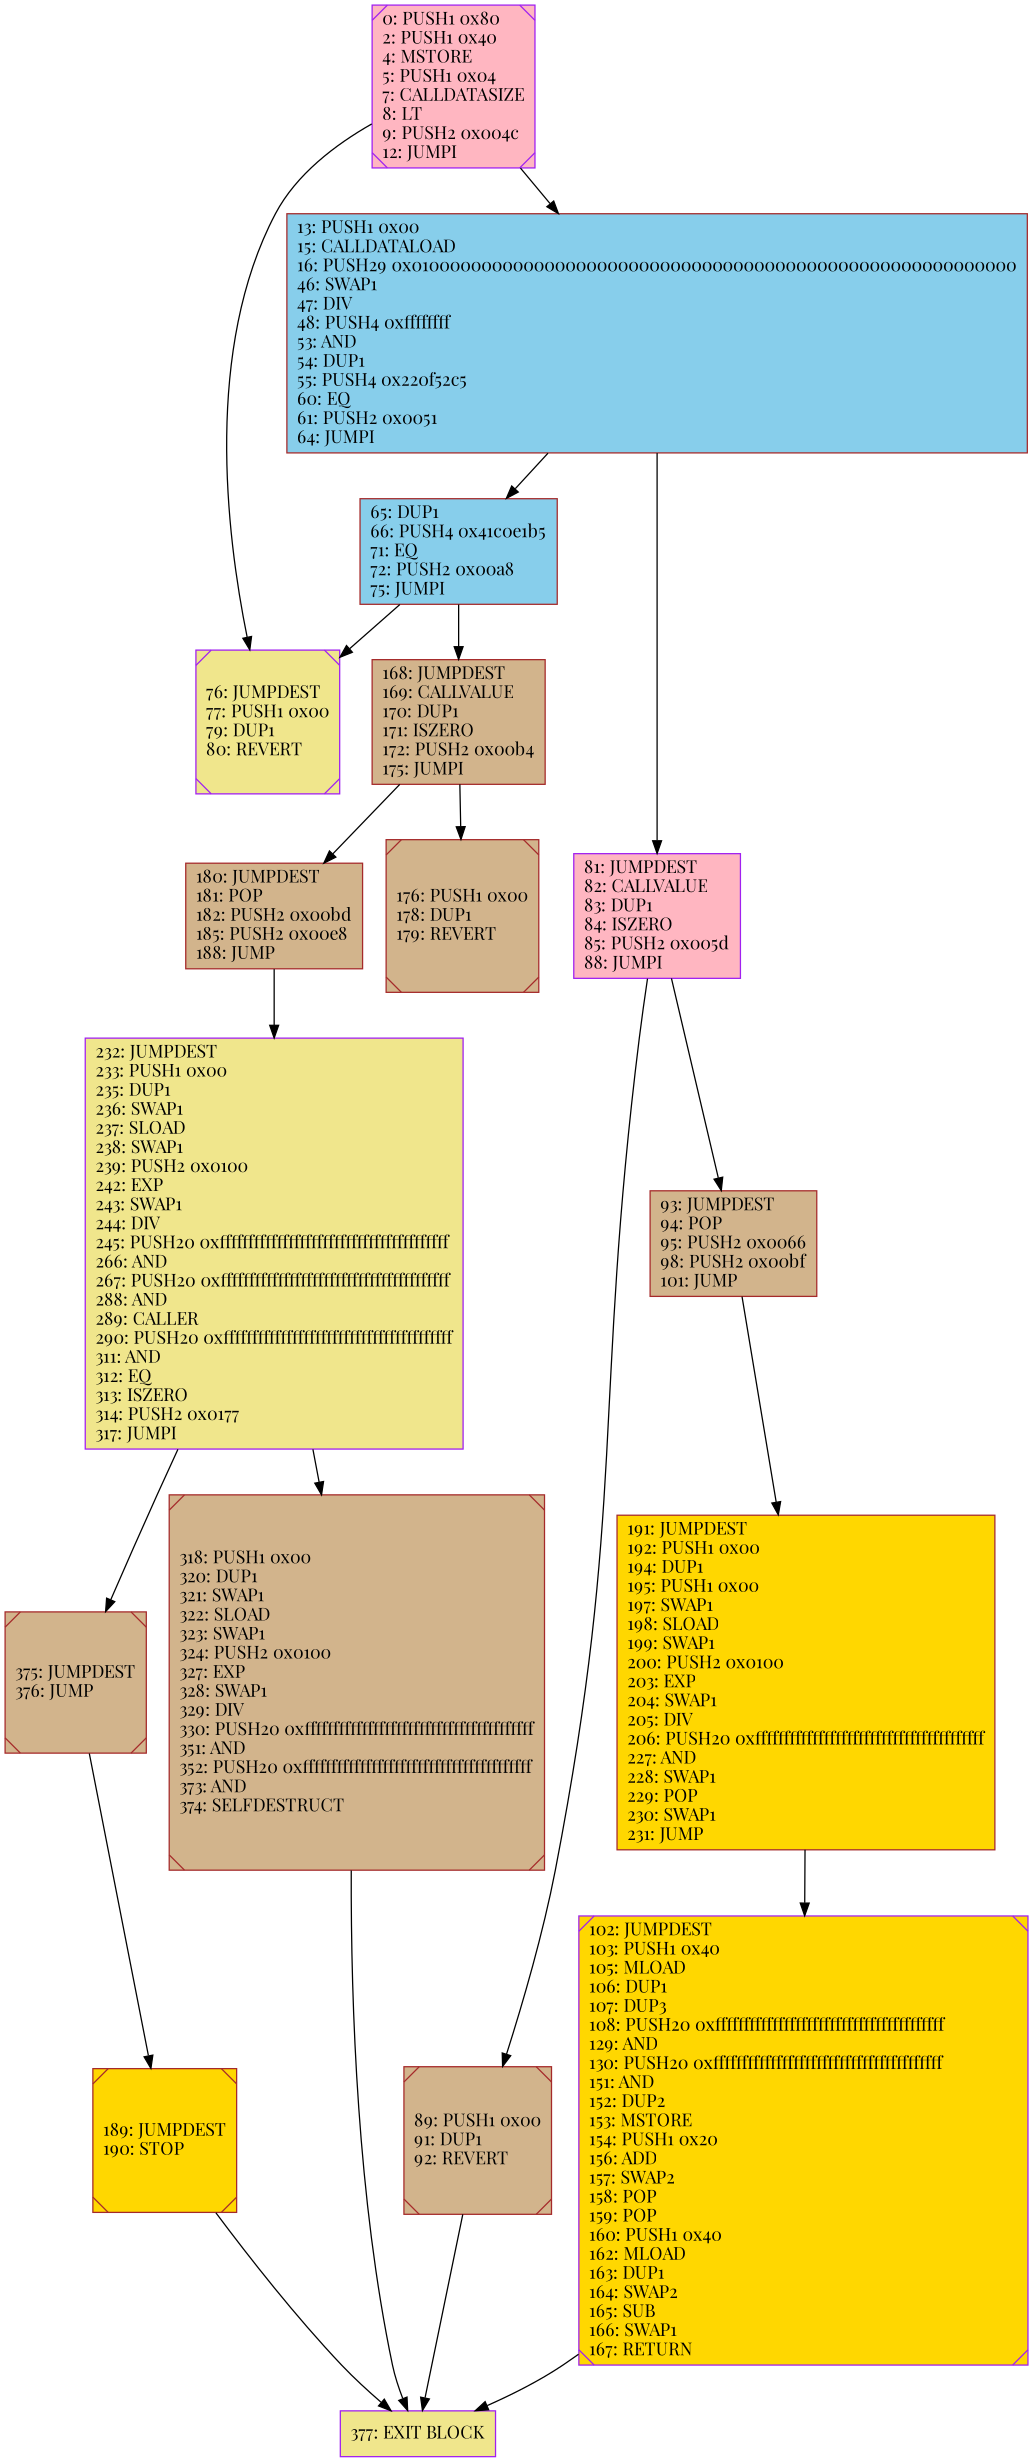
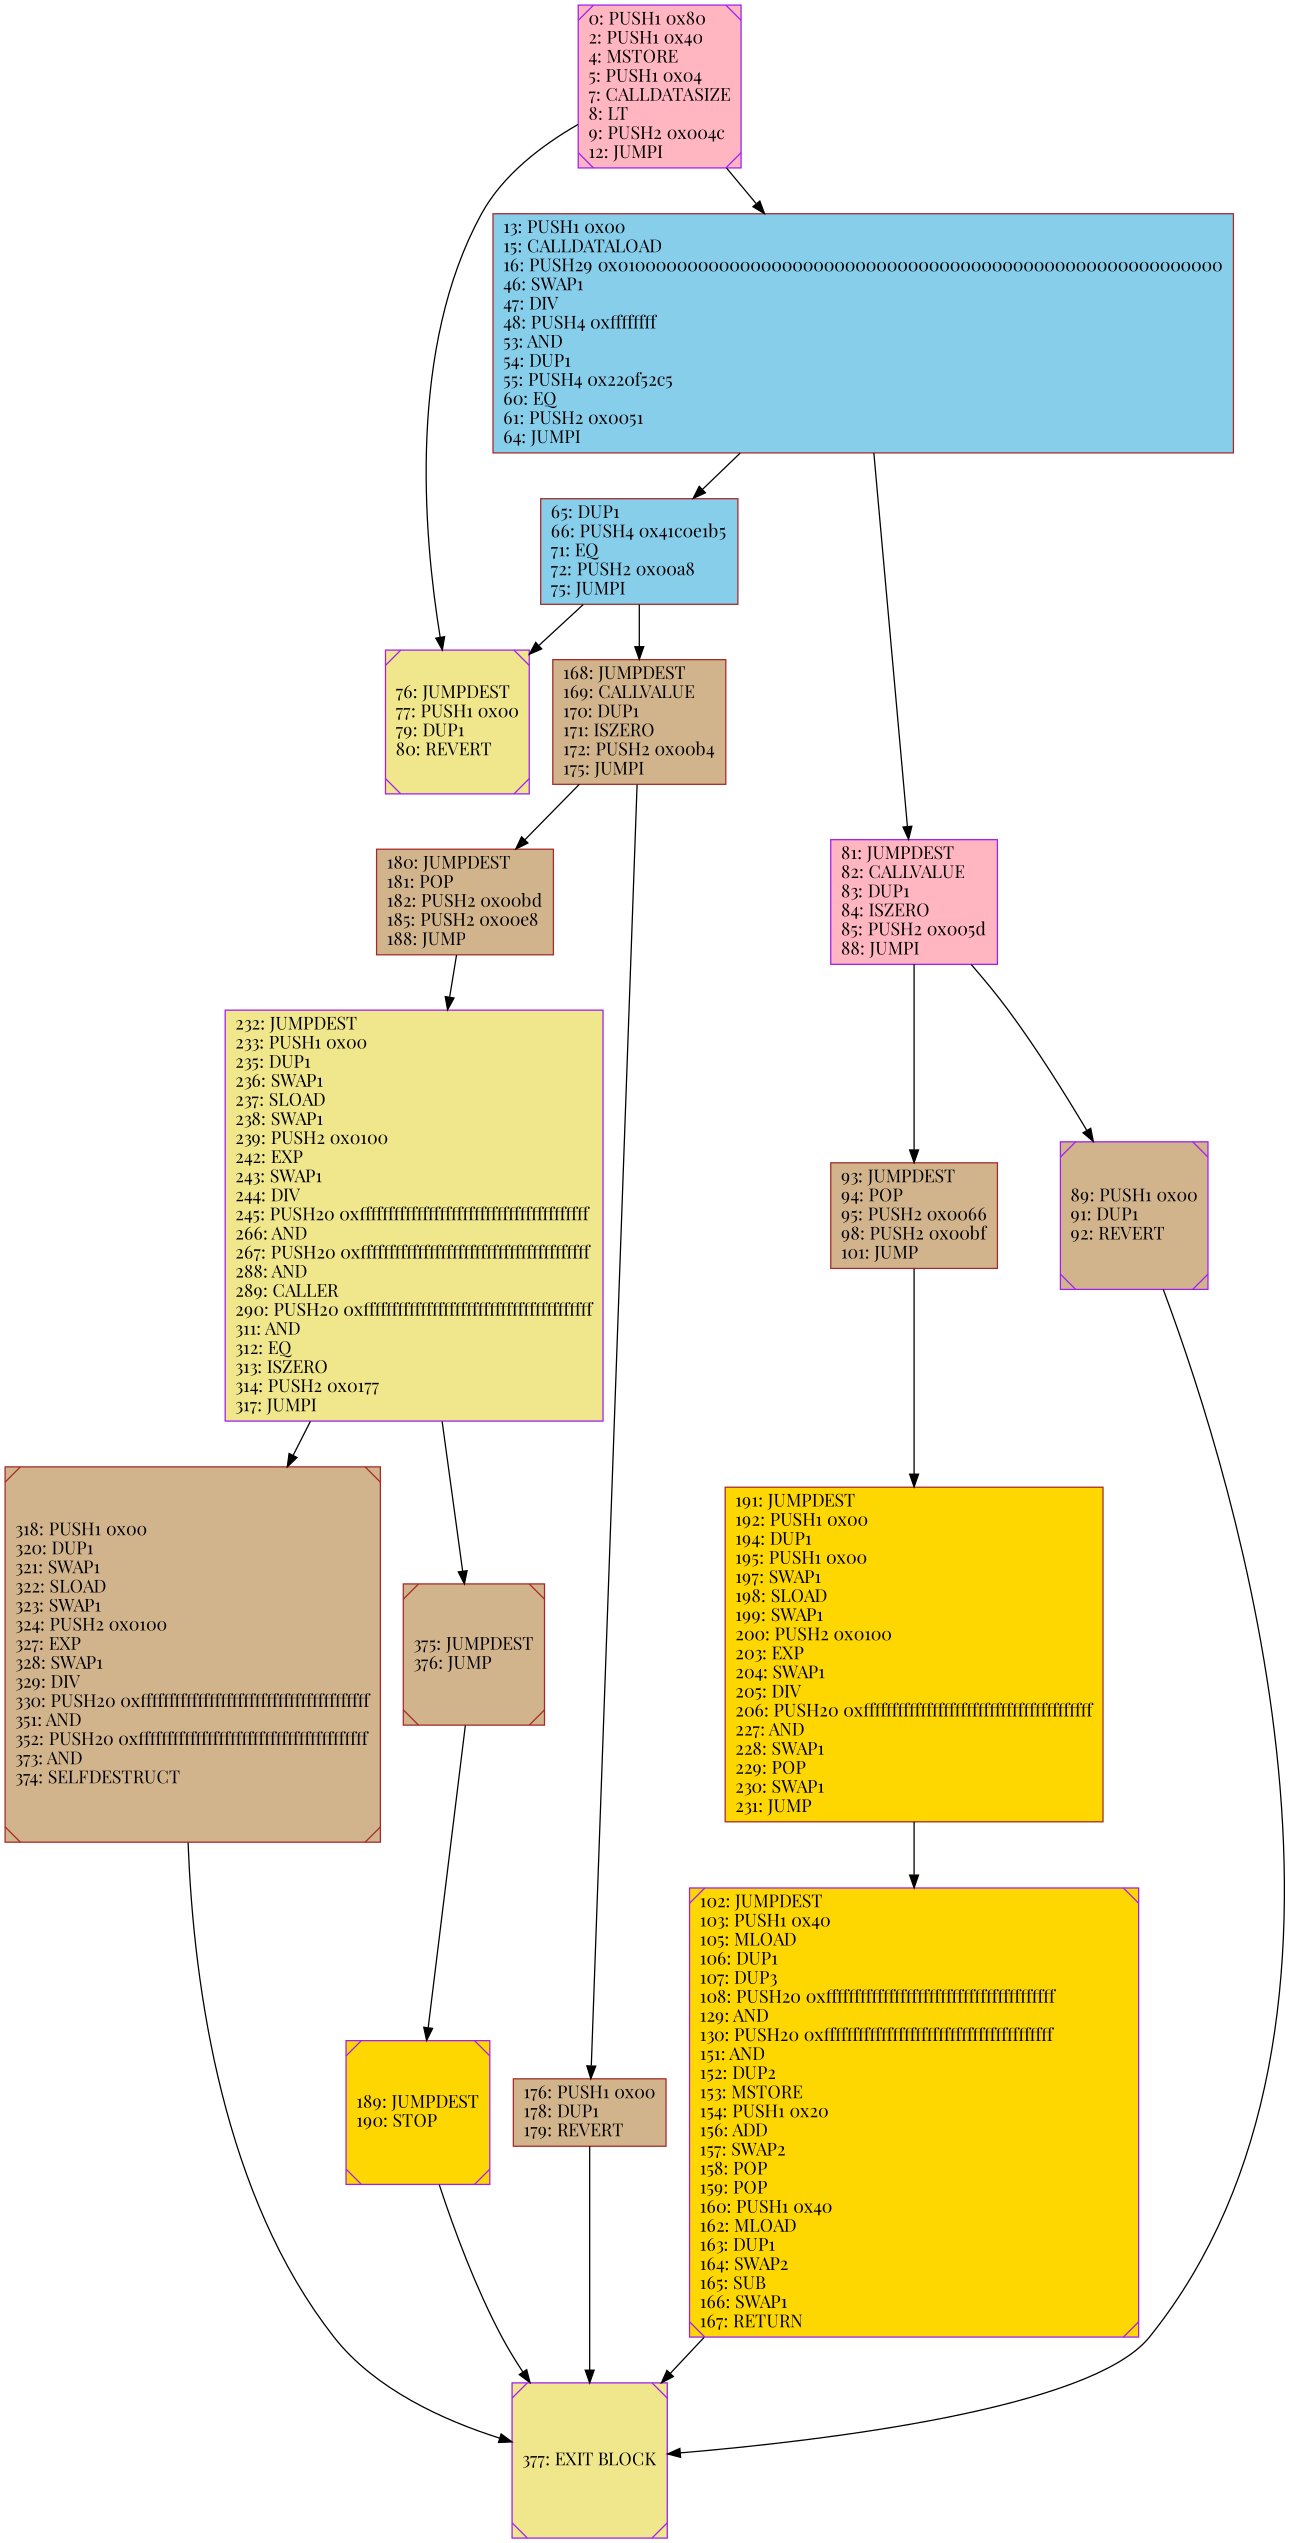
node "176: PUSH1 0x00 178: DUP1 179: REVERT": shape Msquare -> box
node "189: JUMPDEST 190: STOP": color brown -> purple
node "89: PUSH1 0x00 91: DUP1 92: REVERT": color brown -> purple
edge "176: PUSH1 0x00 178: DUP1 179: REVERT" -> "377: EXIT BLOCK": added
node "377: EXIT BLOCK": shape box -> Msquare
